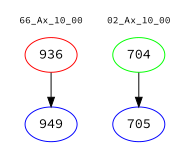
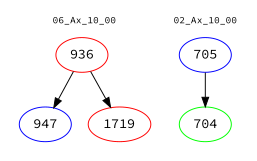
cluster "66_Ax_10_00": label "66_Ax_10_00" -> "06_Ax_10_00"
edge "704" -> "705": reversed
node "949": label "949" -> "947"
node "1719": added
